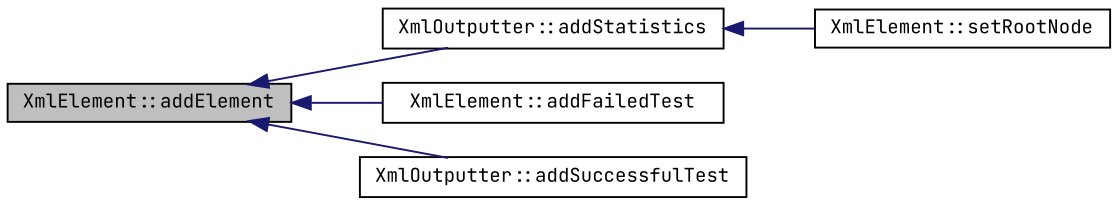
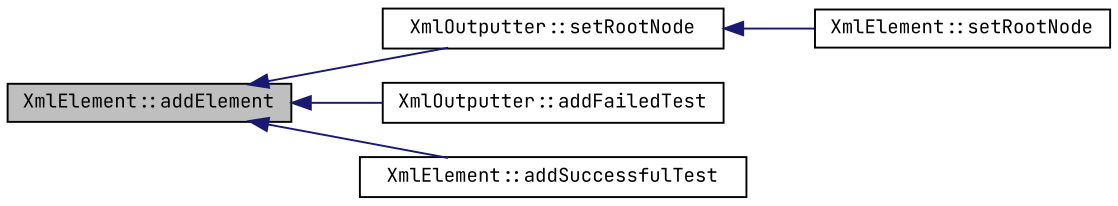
node "XmlOutputter::addStatistics": label "XmlOutputter::addStatistics" -> "XmlOutputter::setRootNode"
node "XmlElement::addFailedTest": label "XmlElement::addFailedTest" -> "XmlOutputter::addFailedTest"
node "XmlOutputter::addSuccessfulTest": label "XmlOutputter::addSuccessfulTest" -> "XmlElement::addSuccessfulTest"
